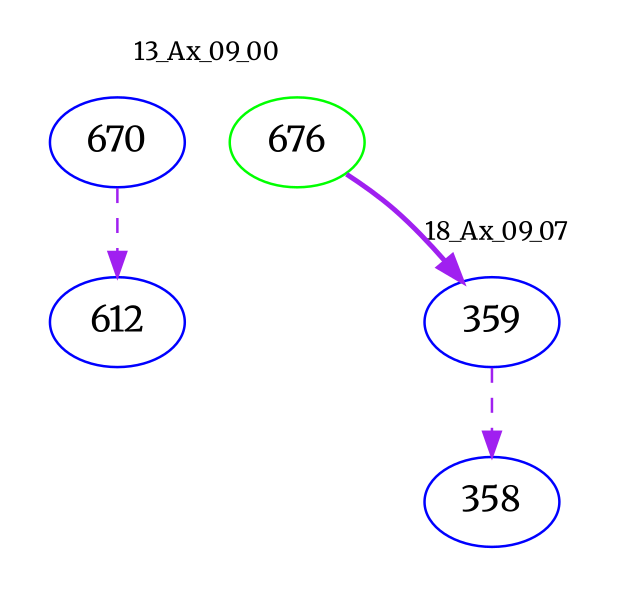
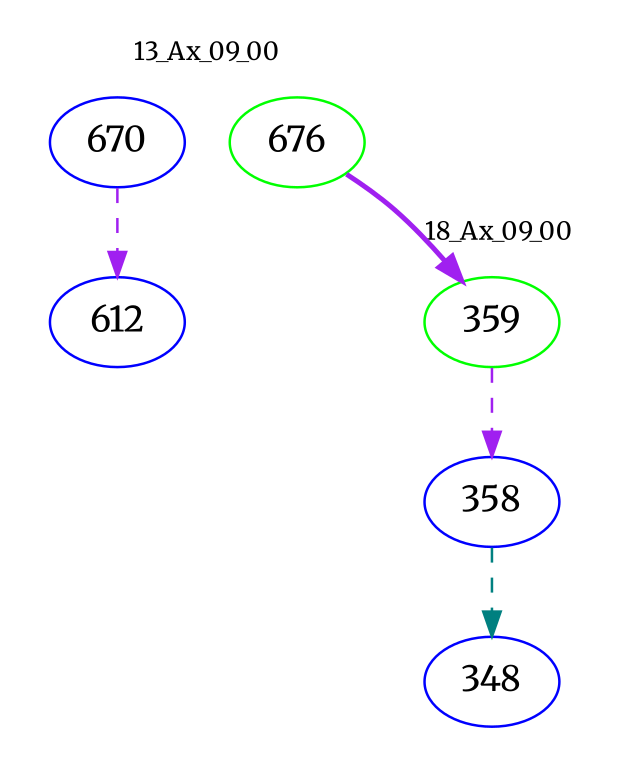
cluster "18_Ax_09_07": label "18_Ax_09_07" -> "18_Ax_09_00"
node "359": color blue -> green
node "348": added
